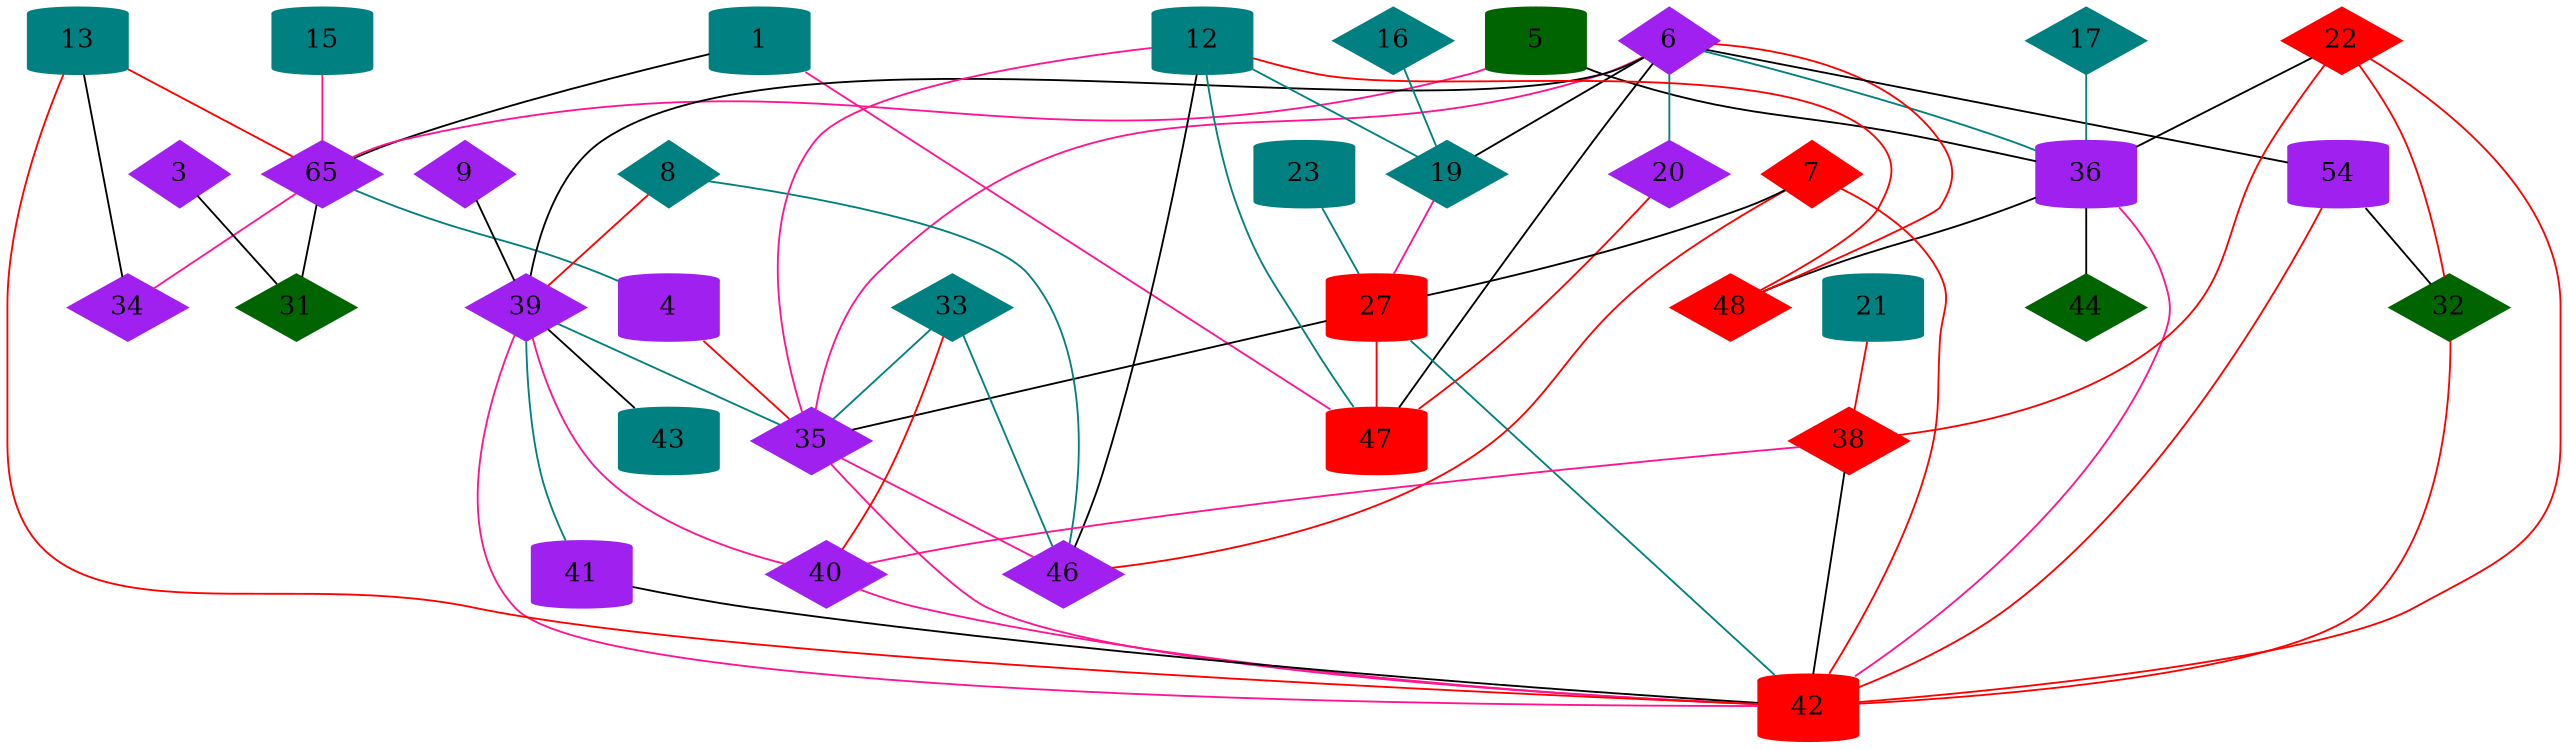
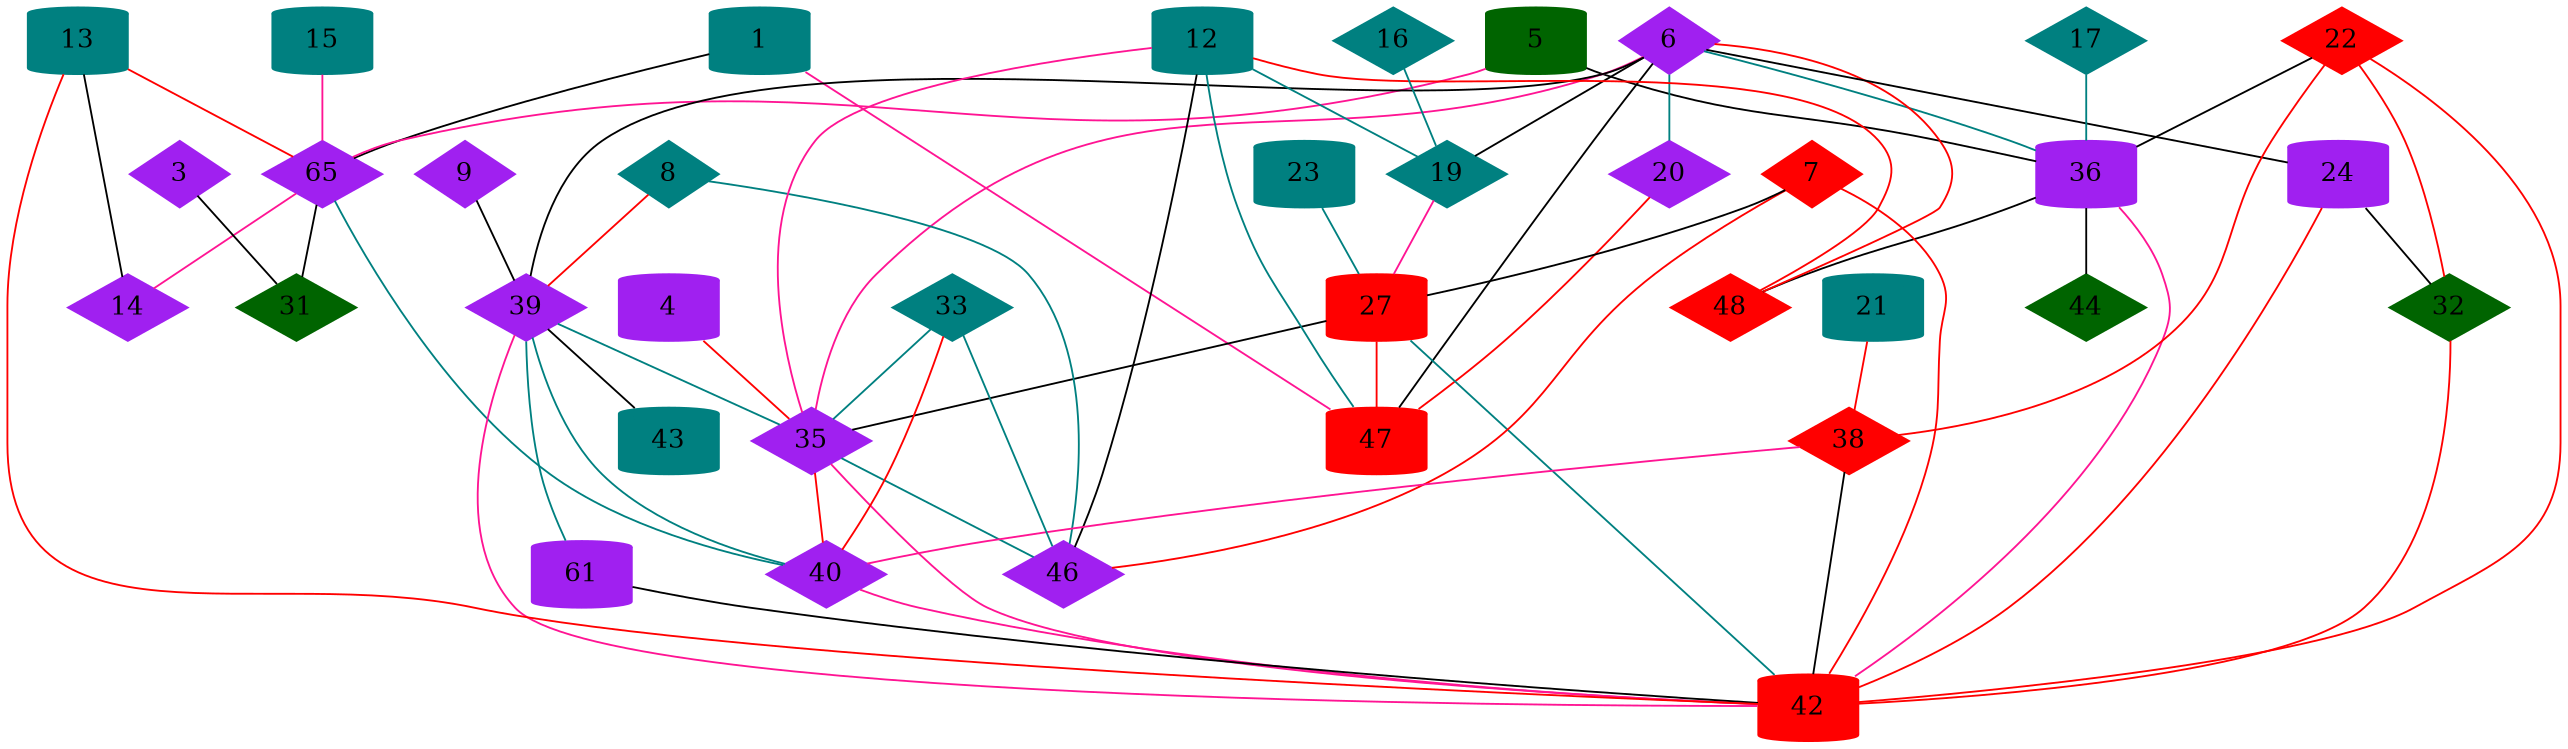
node "54": label "54" -> "24"
edge "65" -- "4": now "65" -- "40"
node "34": label "34" -> "14"
edge "39" -- "40": color deeppink -> teal
edge "35" -- "40": added
edge "35" -- "46": color deeppink -> teal
node "41": label "41" -> "61"
